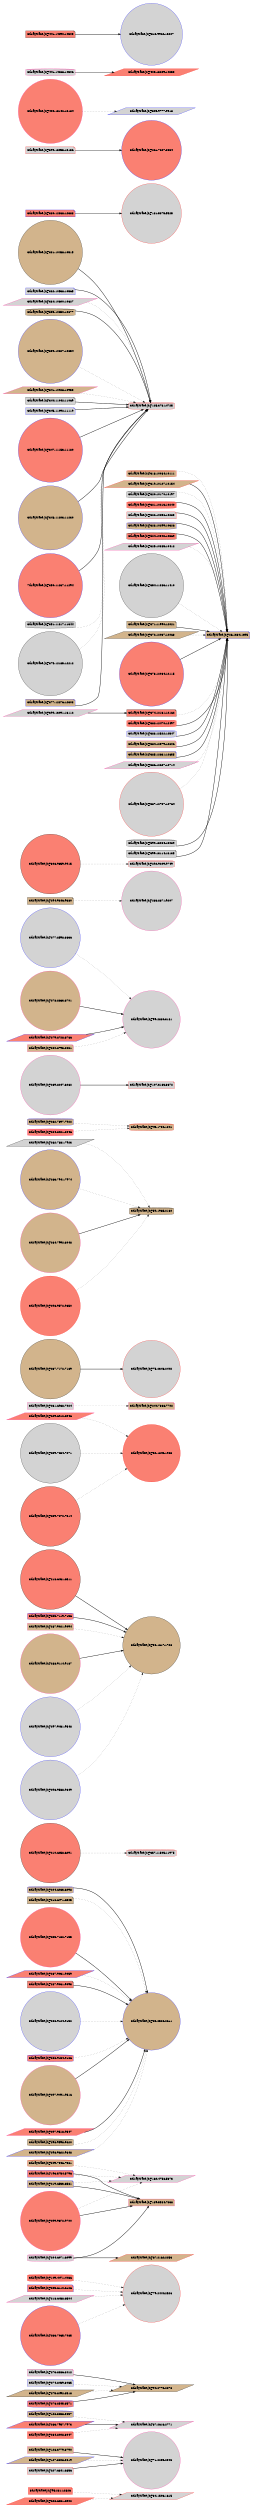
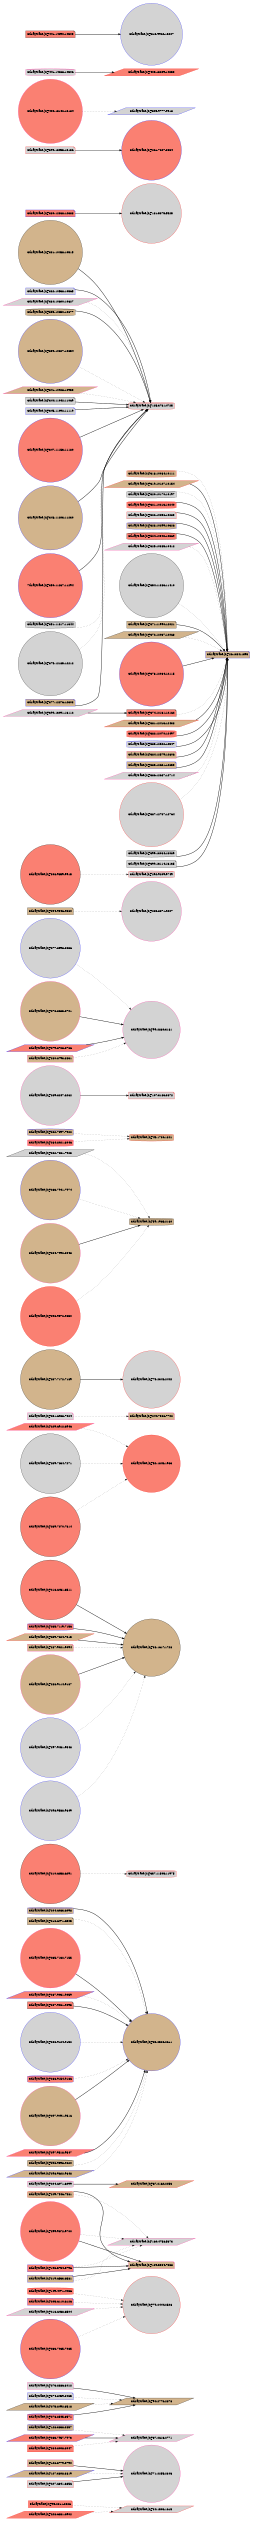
node "3d-raytrace.js@381:12413-12438": added
node "3d-raytrace.js@239:7224-7315": added
edge "3d-raytrace.js@204:6071-6099" -> "3d-raytrace.js@189:5584-7338": now "3d-raytrace.js@249:7546-7581" -> "3d-raytrace.js@189:5584-7338"
